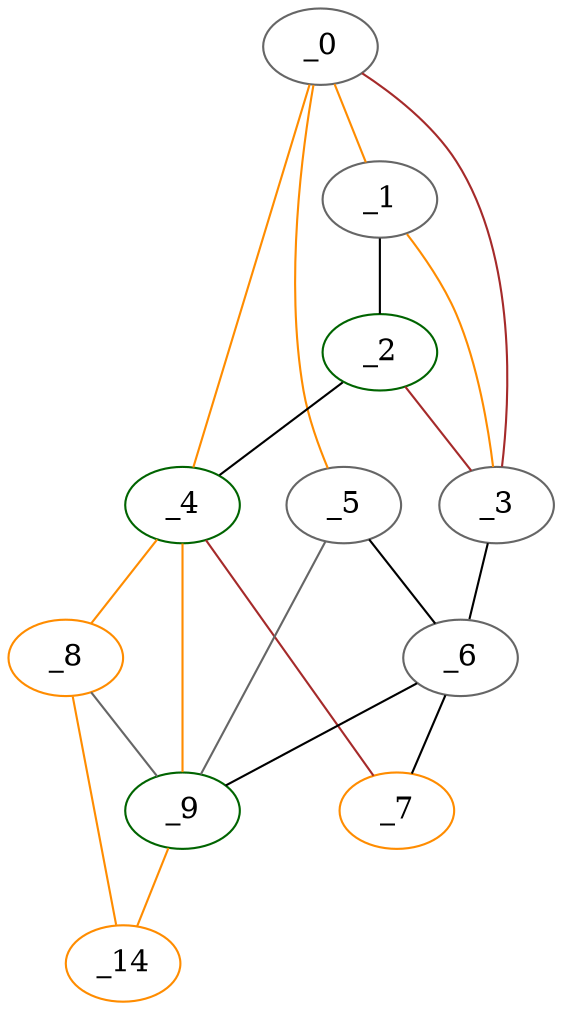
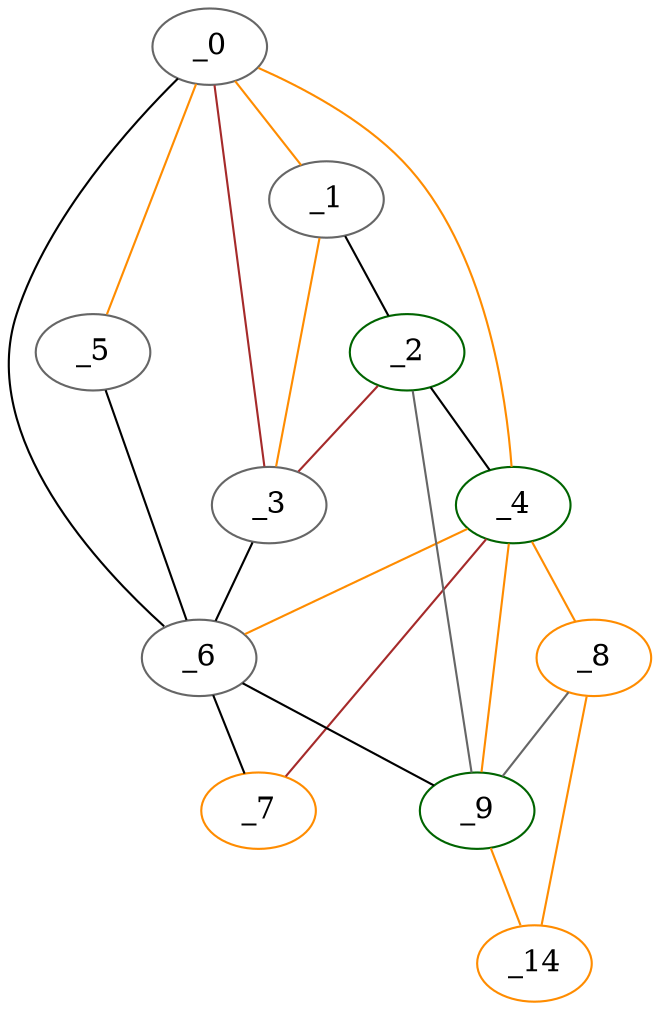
edge "_0" -- "_6": added
edge "_4" -- "_6": added
edge "_5" -- "_9": now "_2" -- "_9"
